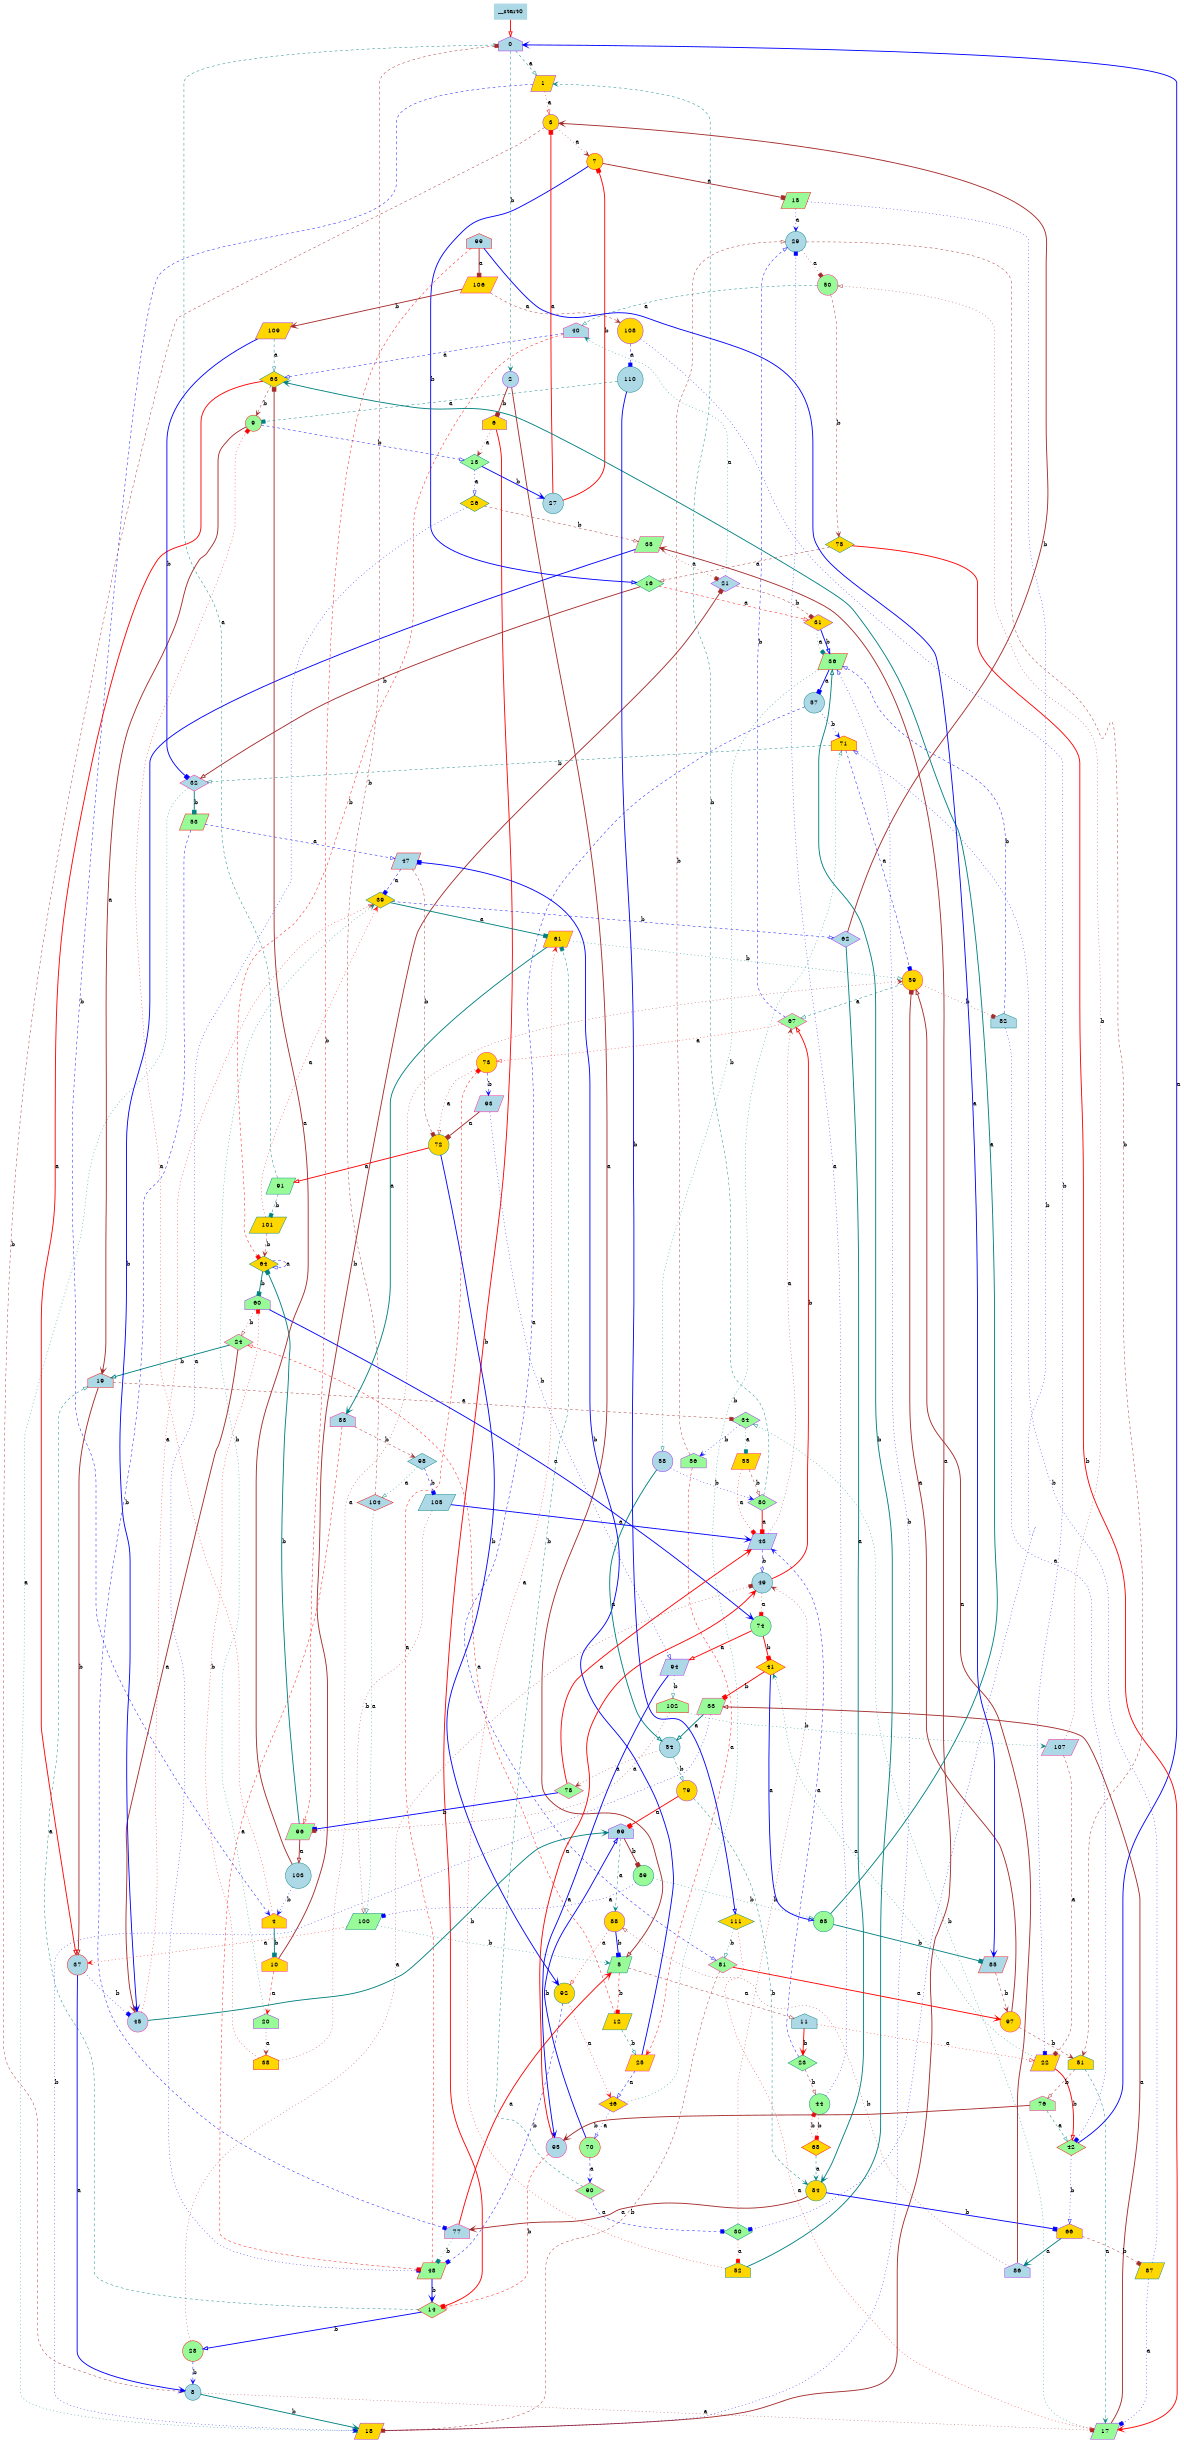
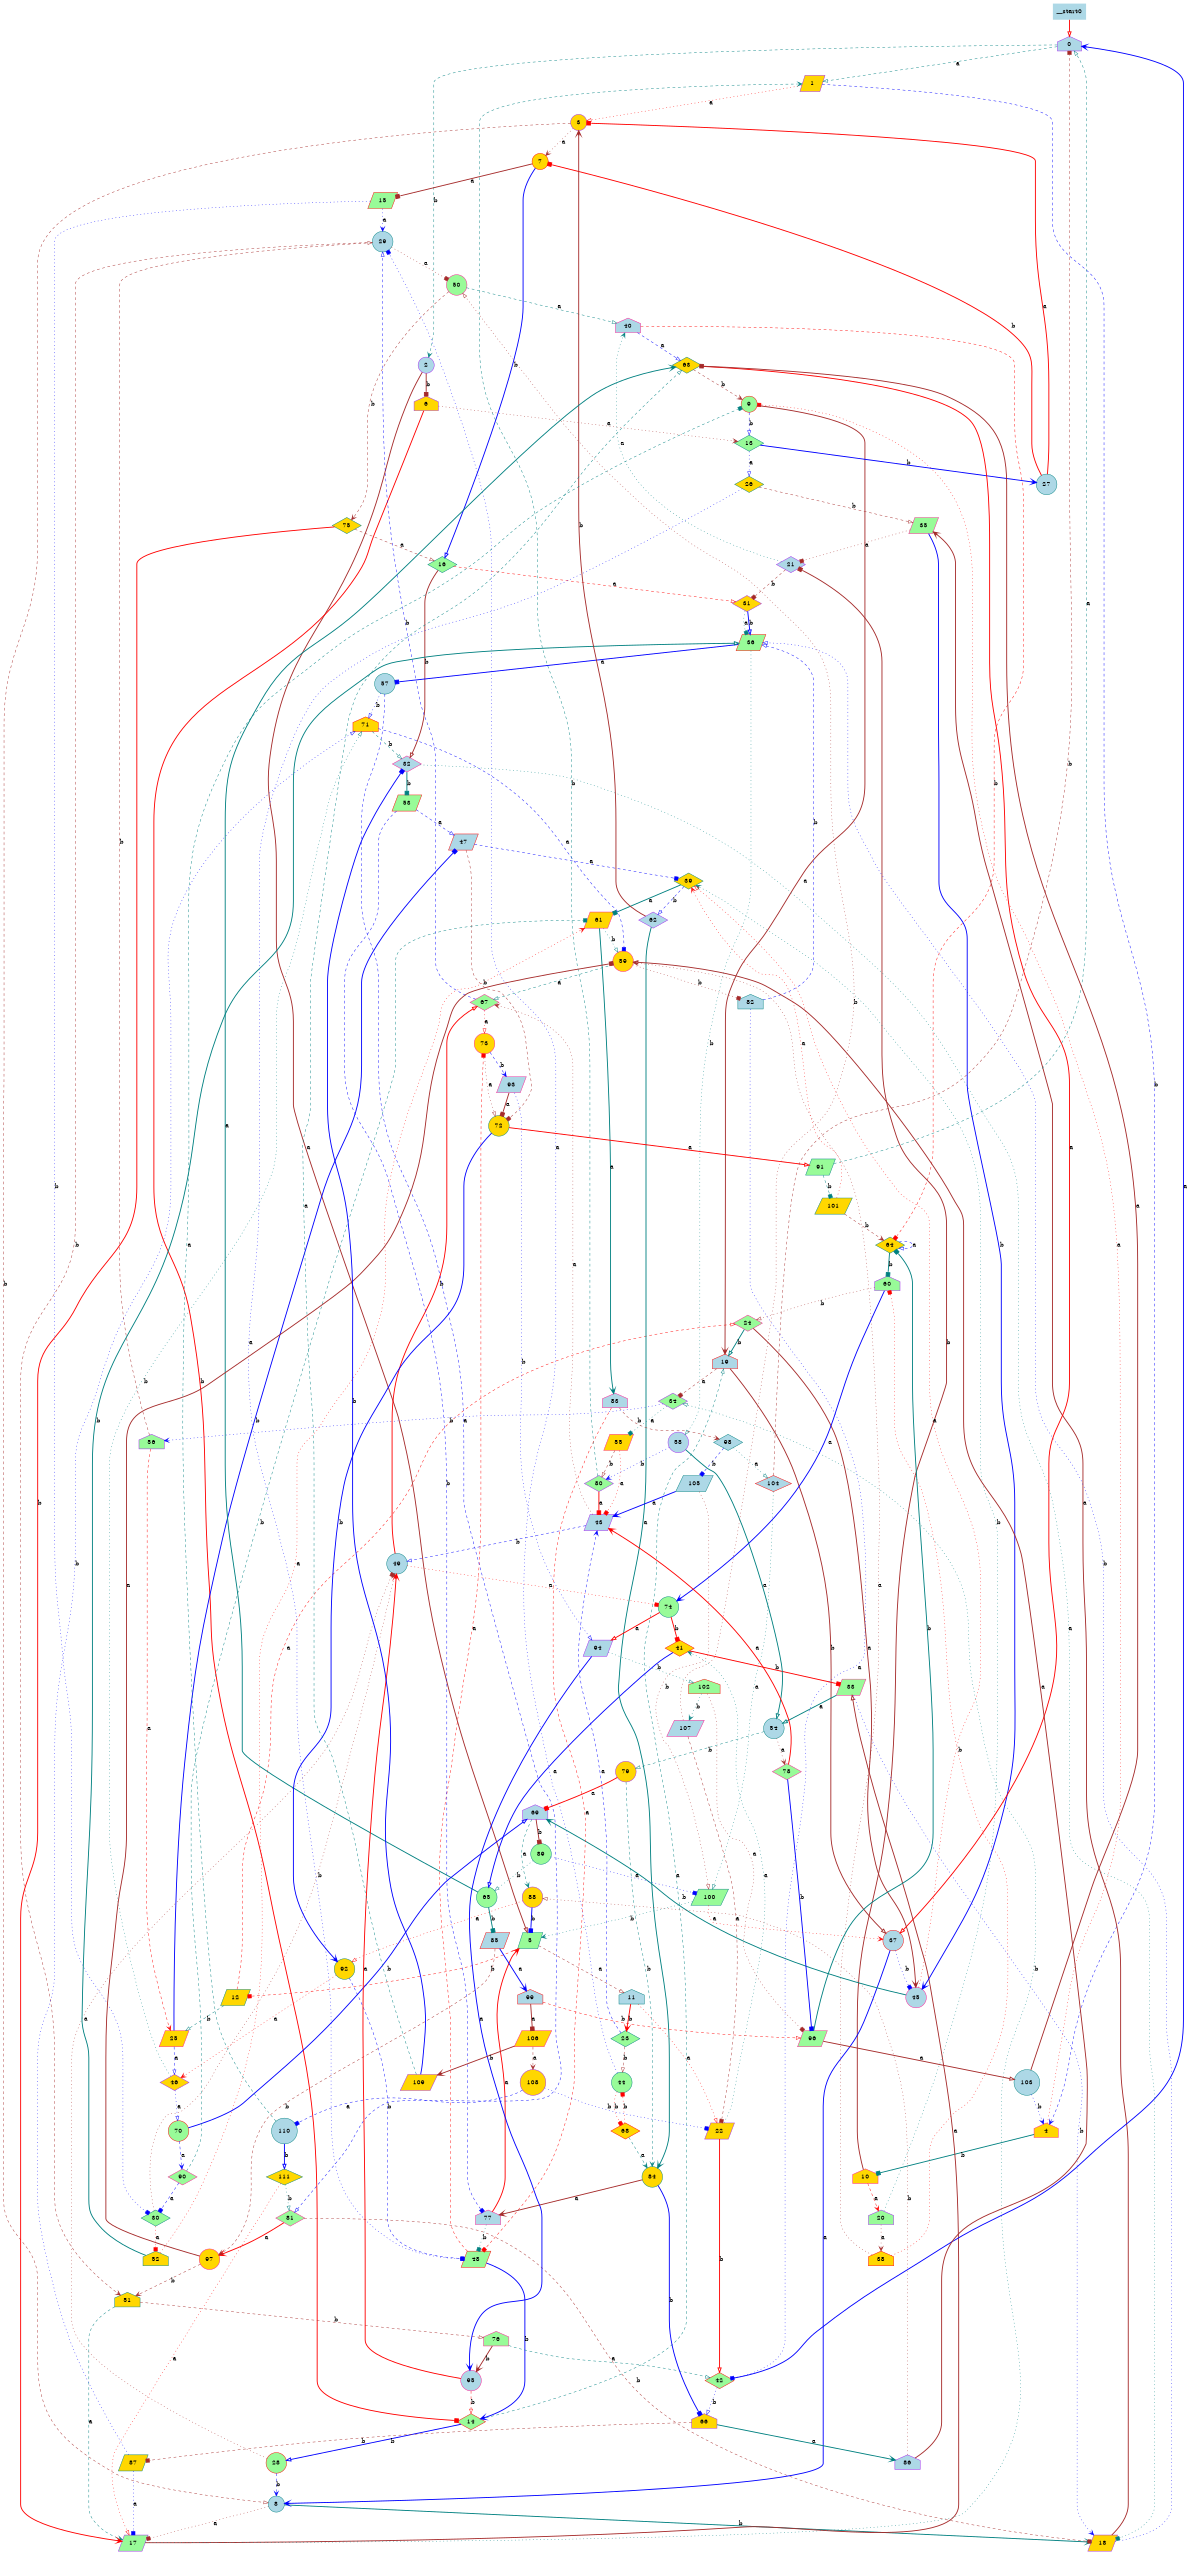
edge "57" -> "71": arrowhead vee -> onormal
edge "99" -> "85": reversed
